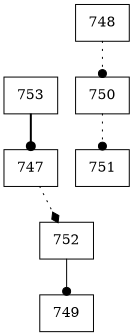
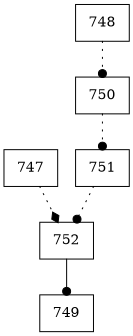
node "753": removed
edge "751" -> "752": added
